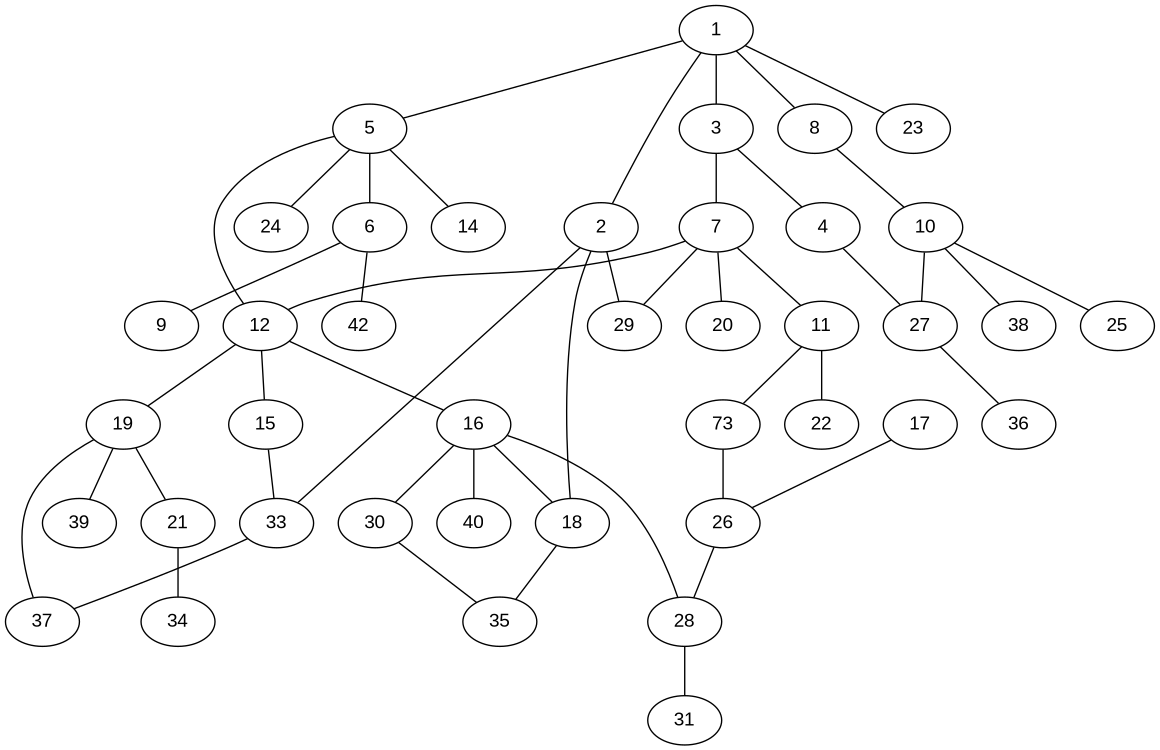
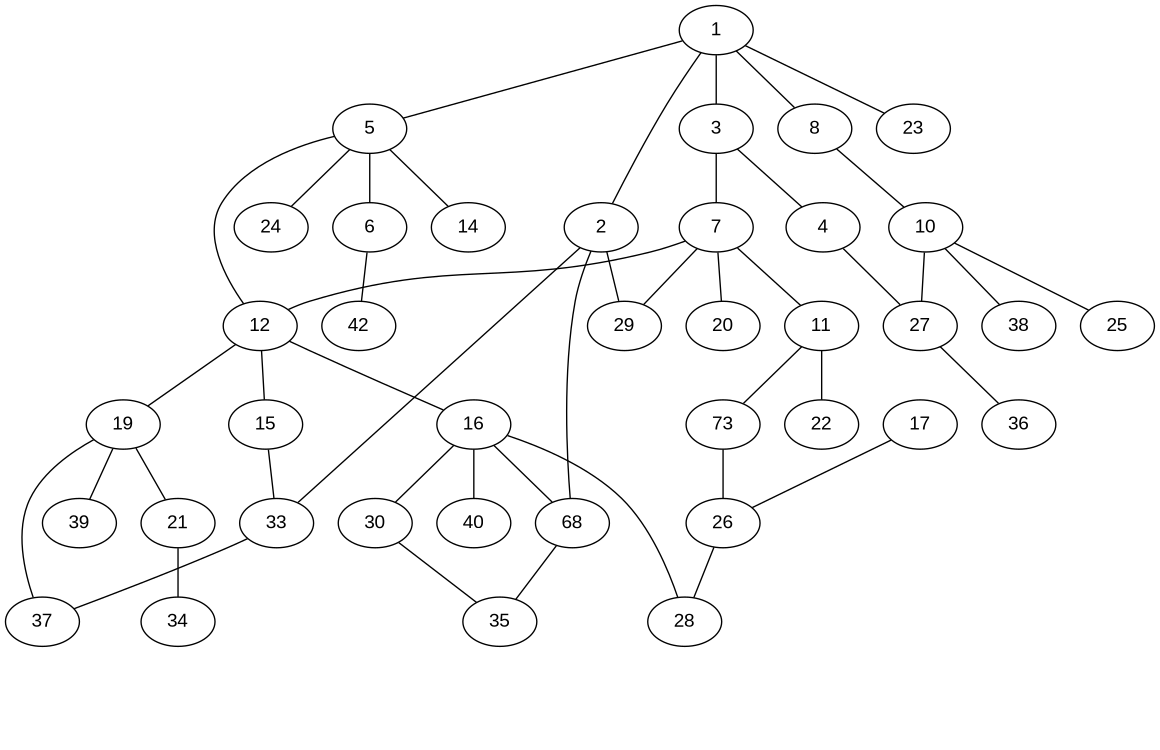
node "9": removed
node "18": label "18" -> "68"
node "31": removed
